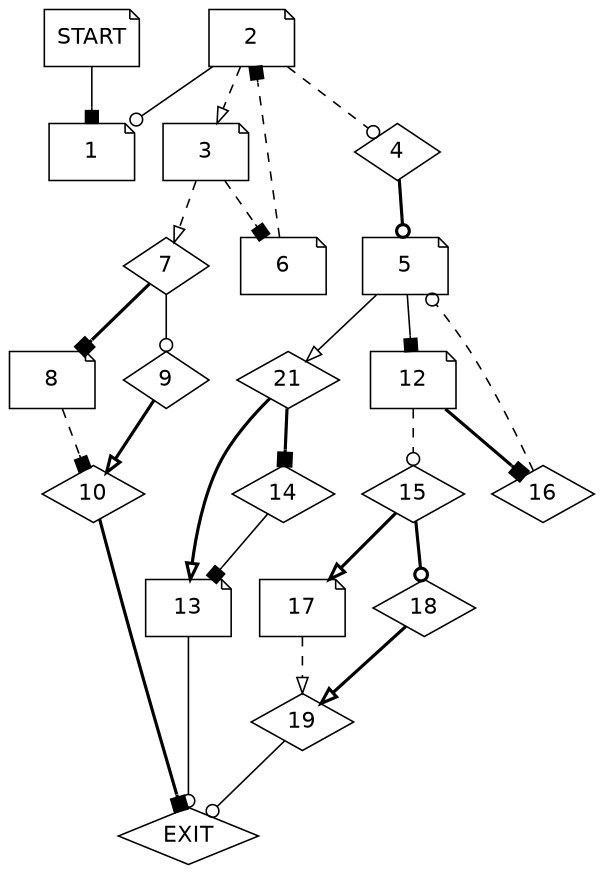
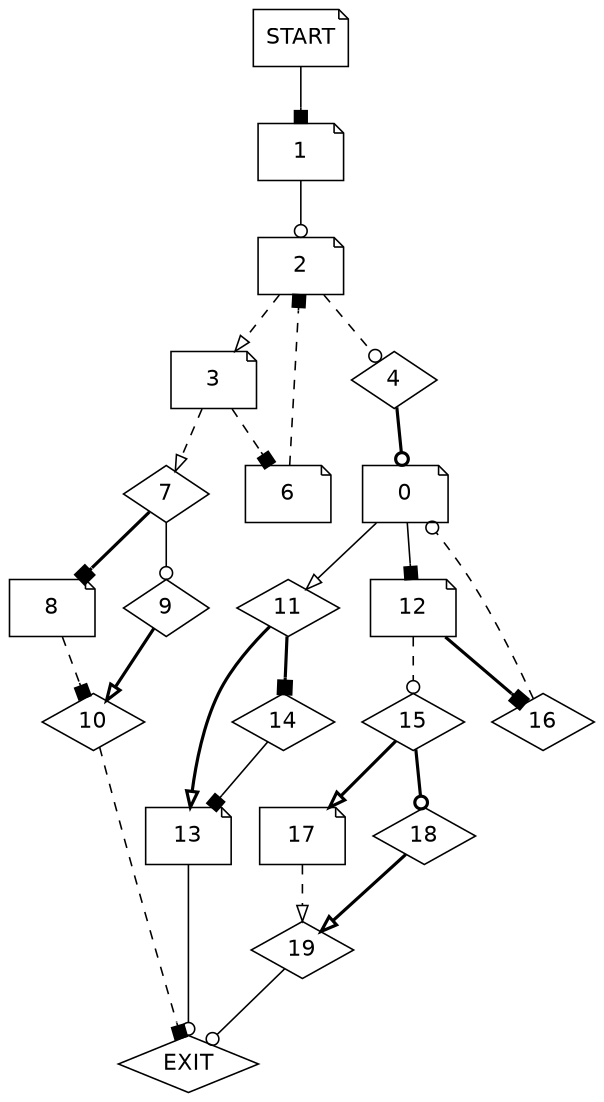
edge "2" -> "1": reversed
node "5": label "5" -> "0"
node "21": label "21" -> "11"
edge "10" -> "EXIT": style bold -> dashed
